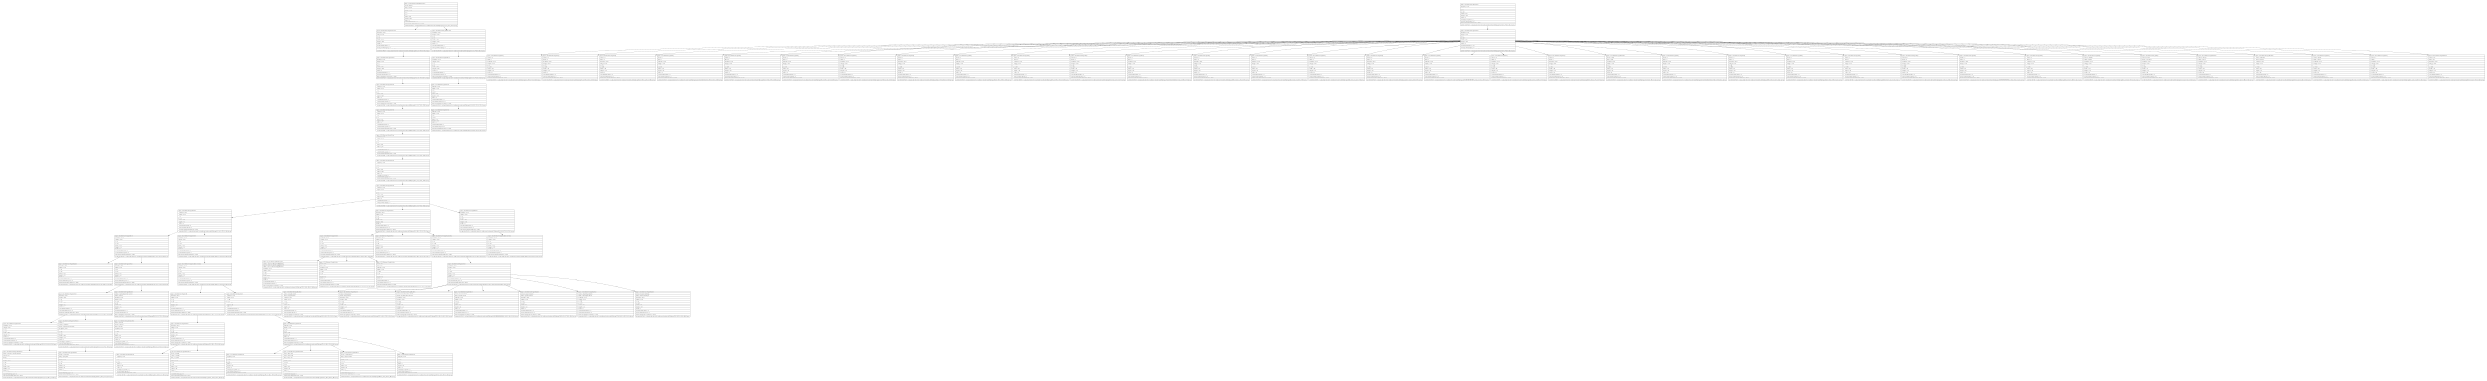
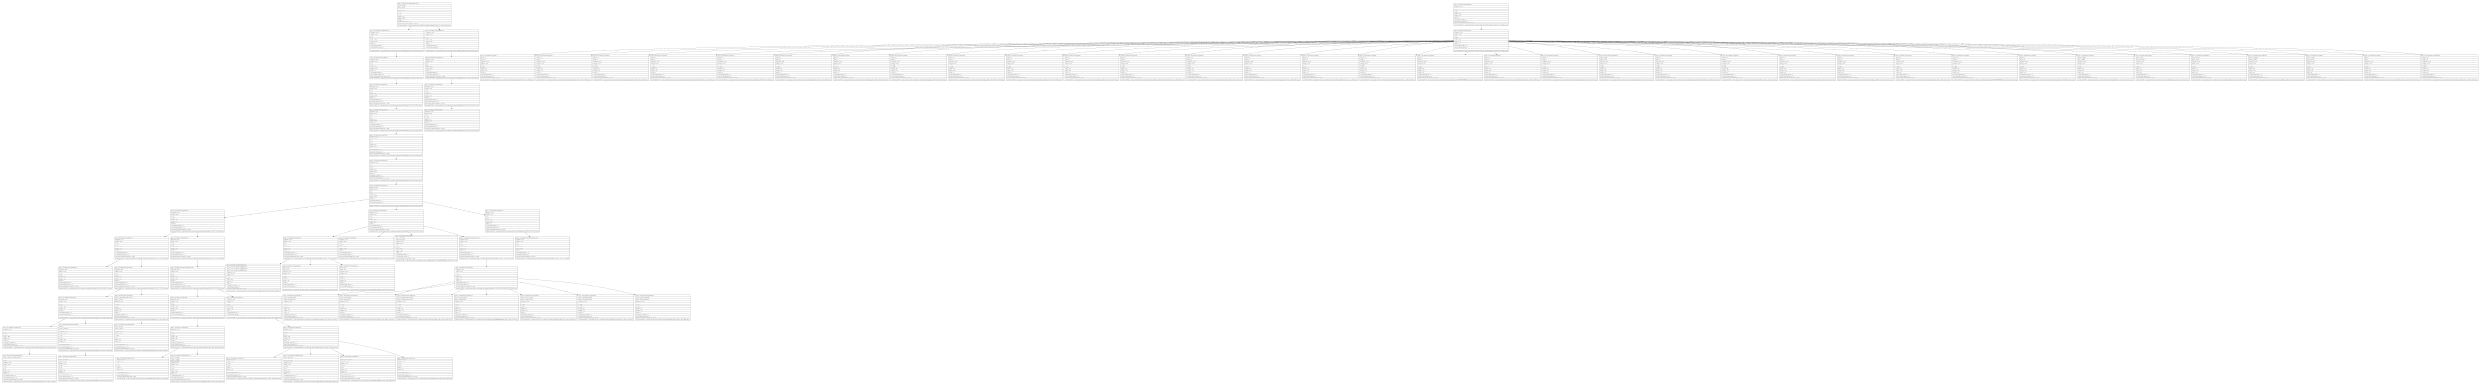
node "type = XCUIElementTypeTable": added
